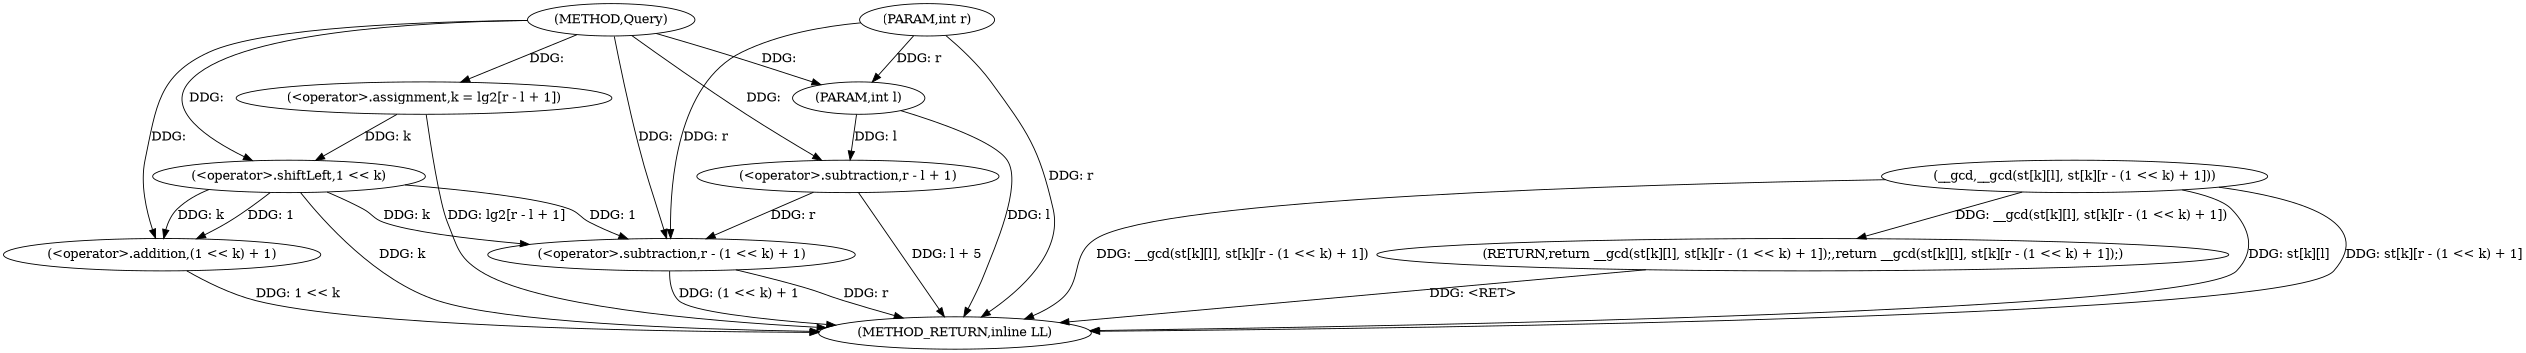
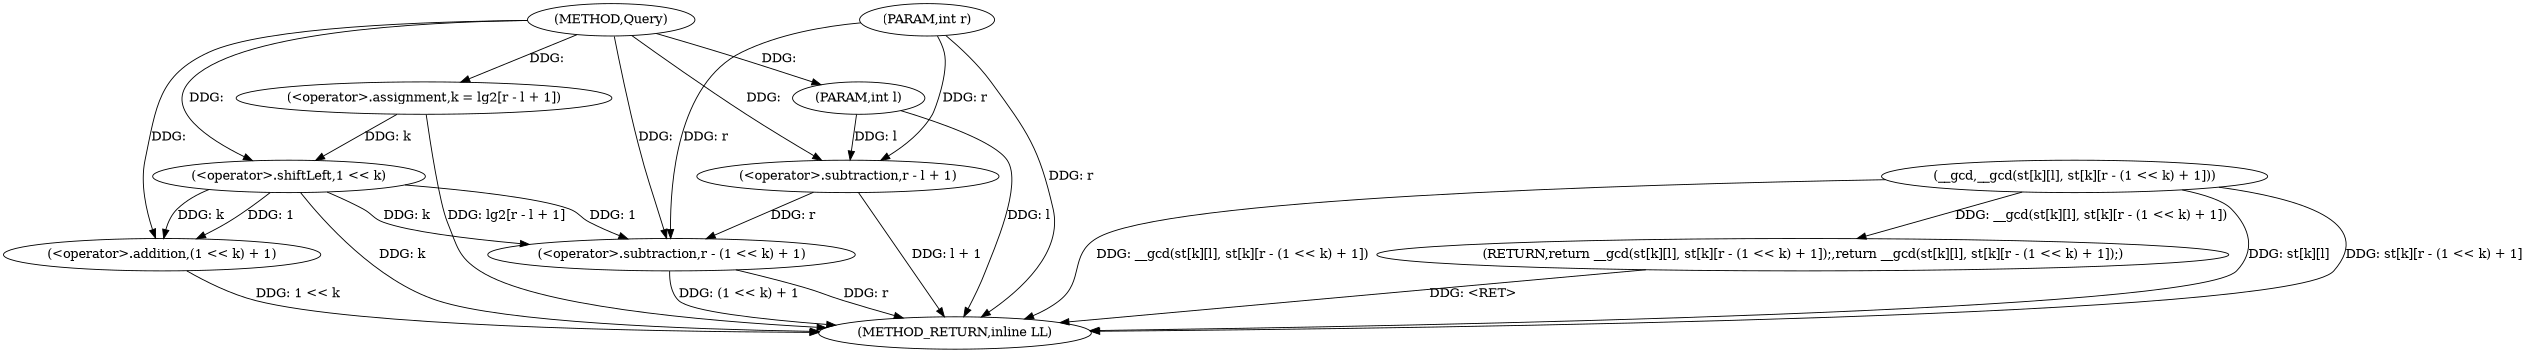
edge "(PARAM,int r)" -> "(PARAM,int l)": now "(PARAM,int r)" -> "(<operator>.subtraction,r - l + 1)"
edge "(<operator>.subtraction,r - l + 1)" -> "(METHOD_RETURN,inline LL)": label "DDG: l + 5" -> "DDG: l + 1"
